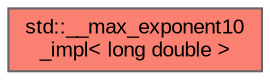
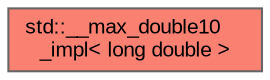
node "std::__max_exponent10 _impl< long double >": label "std::__max_exponent10 _impl< long double >" -> "std::__max_double10 _impl< long double >"
